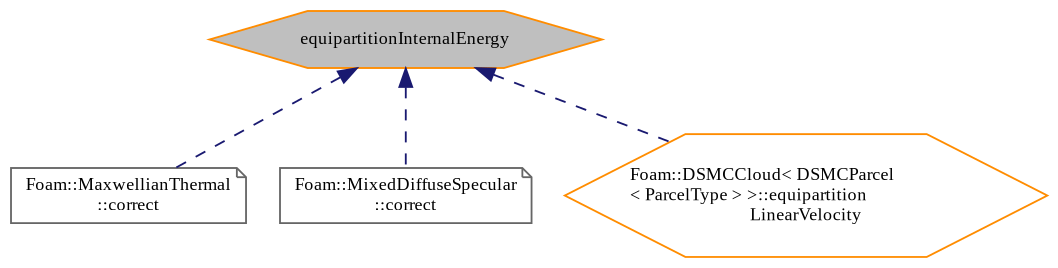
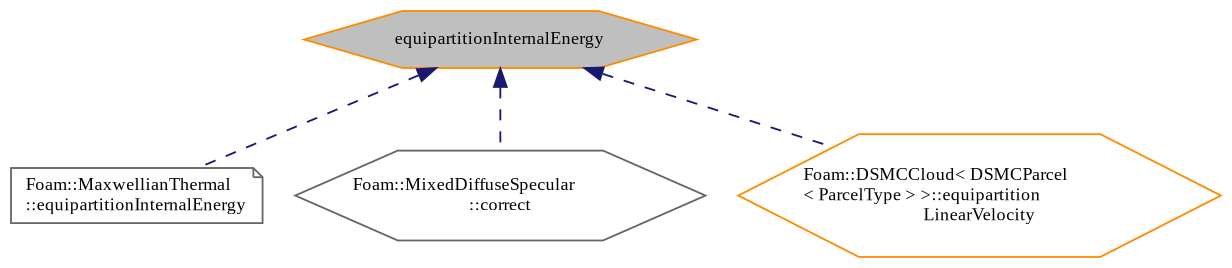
node "Foam::MaxwellianThermal ::correct": label "Foam::MaxwellianThermal ::correct" -> "Foam::MaxwellianThermal ::equipartitionInternalEnergy"
node "Foam::MixedDiffuseSpecular ::correct": shape note -> hexagon
